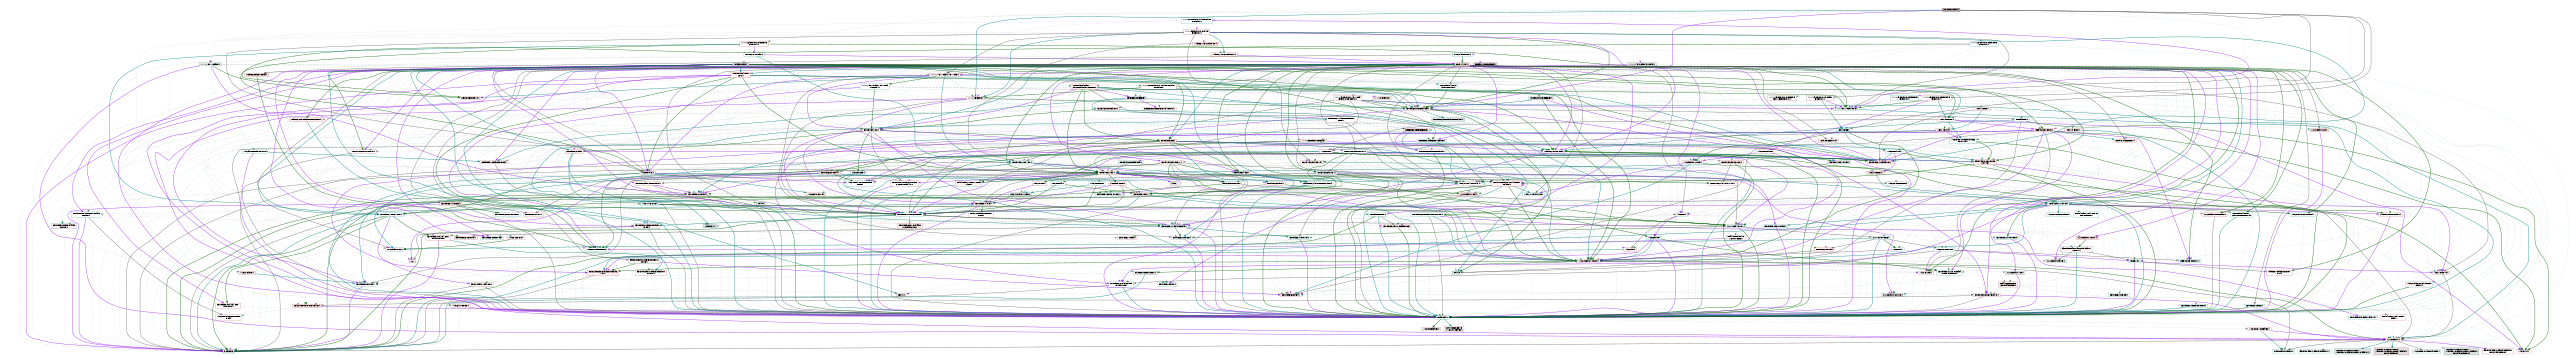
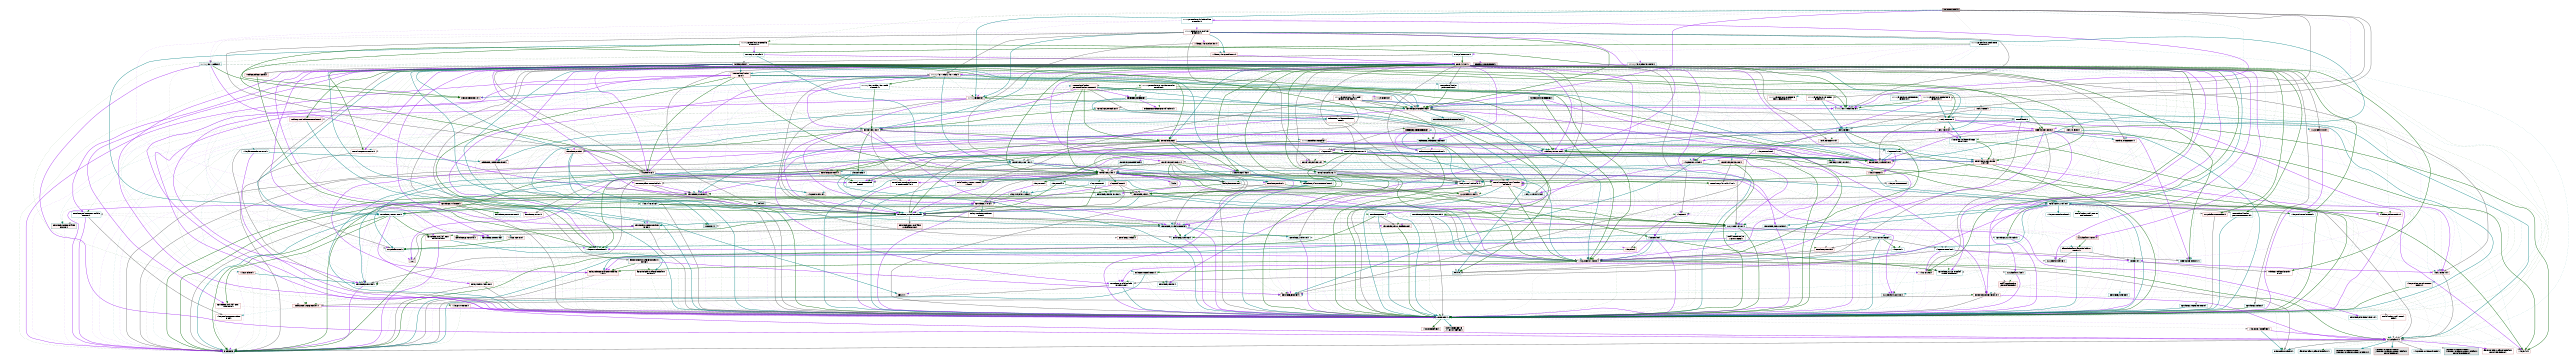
node "Traits/IsContiguousContainer.h": label "Traits/IsContiguousContainer.h" -> "Traits/TrackAreaExtension.h"
